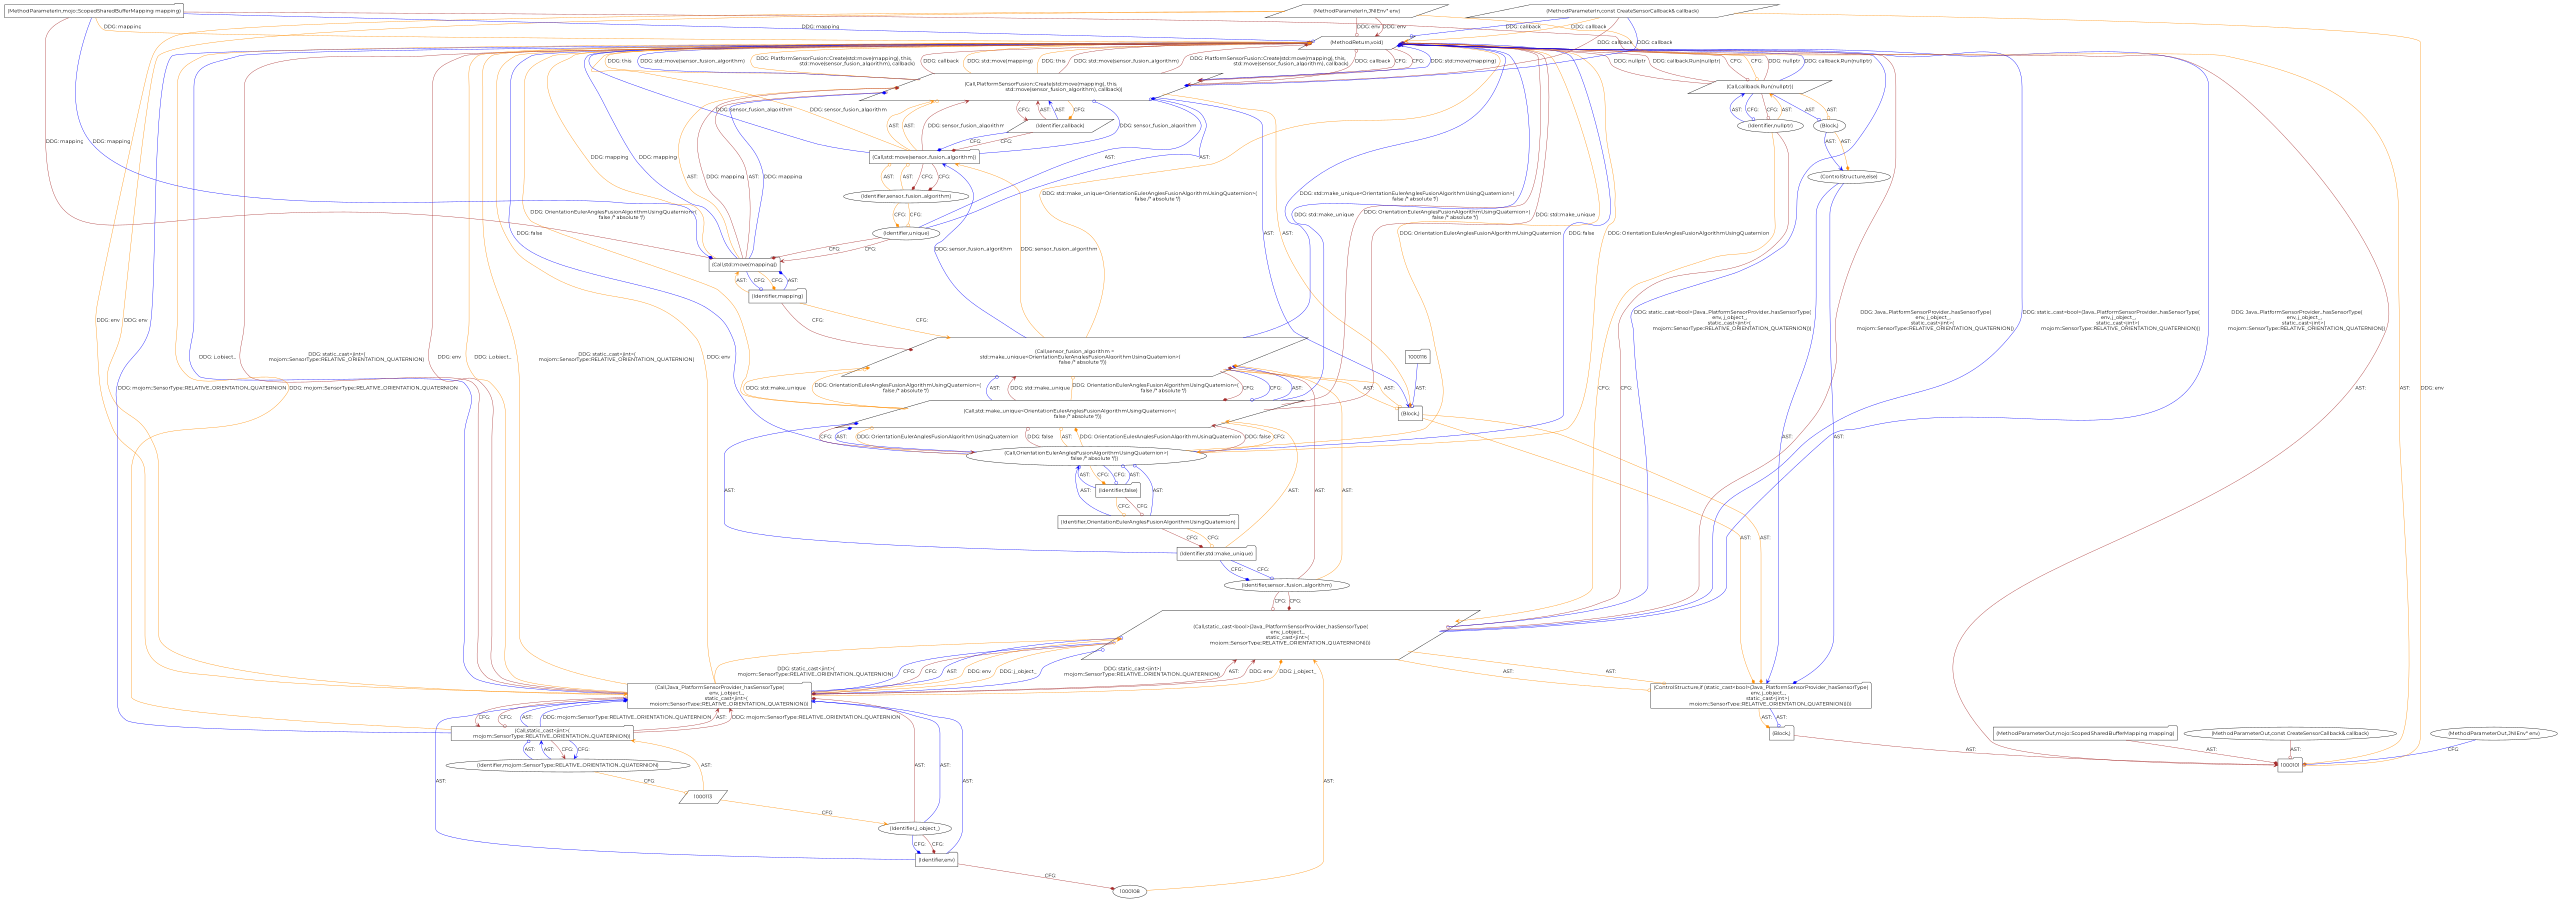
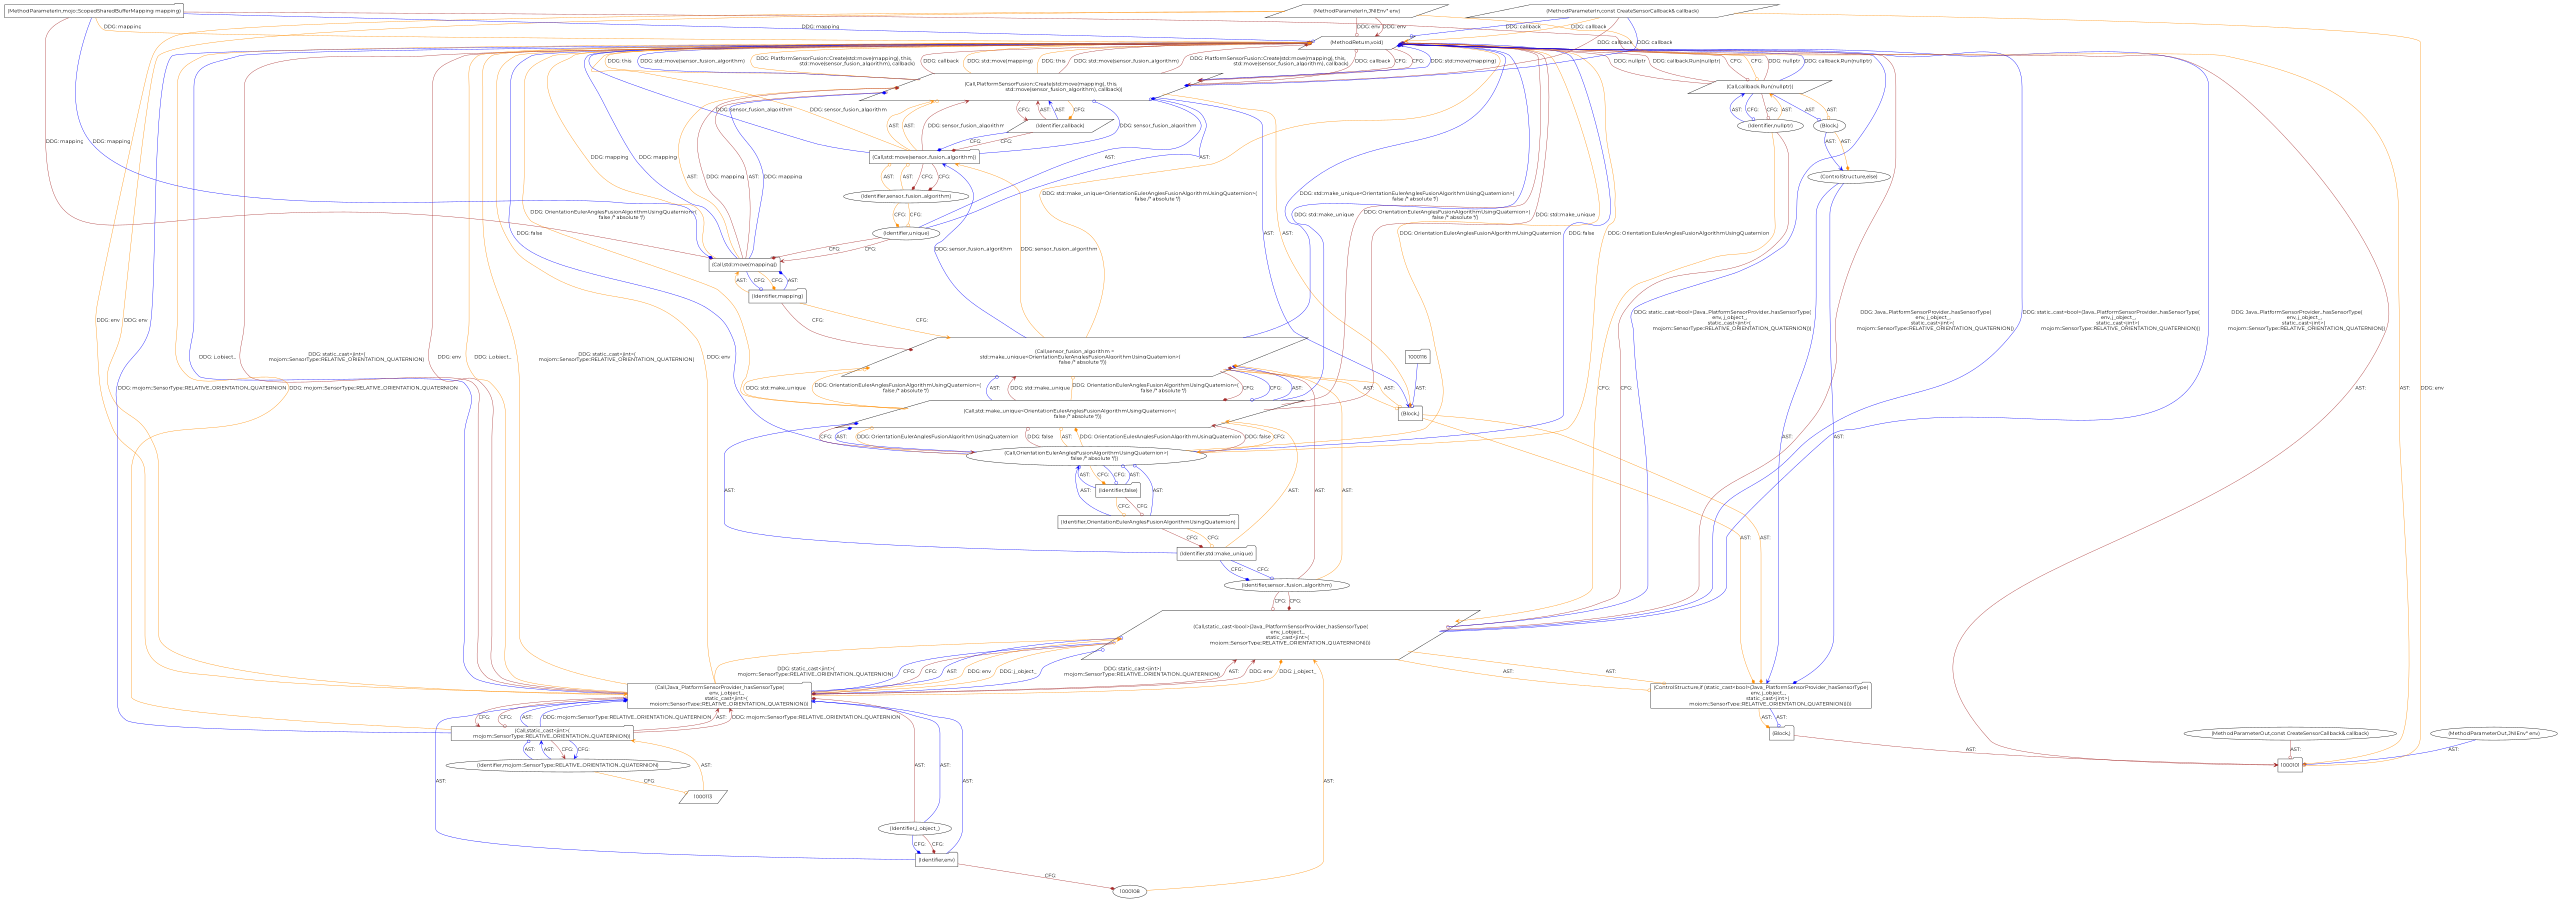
node "(MethodParameterOut,mojo::ScopedSharedBufferMapping mapping)": removed
edge "(MethodParameterOut,JNIEnv* env)" -> "1000101": label "CFG: " -> "AST: "
edge "1000113" -> "(Identifier,j_object_)": removed, label "CFG:"
